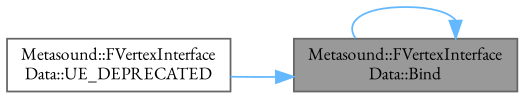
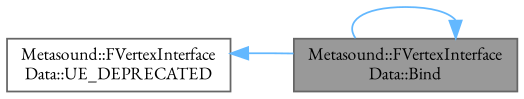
edge "Metasound::FVertexInterface Data::UE_DEPRECATED" -> "Metasound::FVertexInterface Data::Bind": reversed
